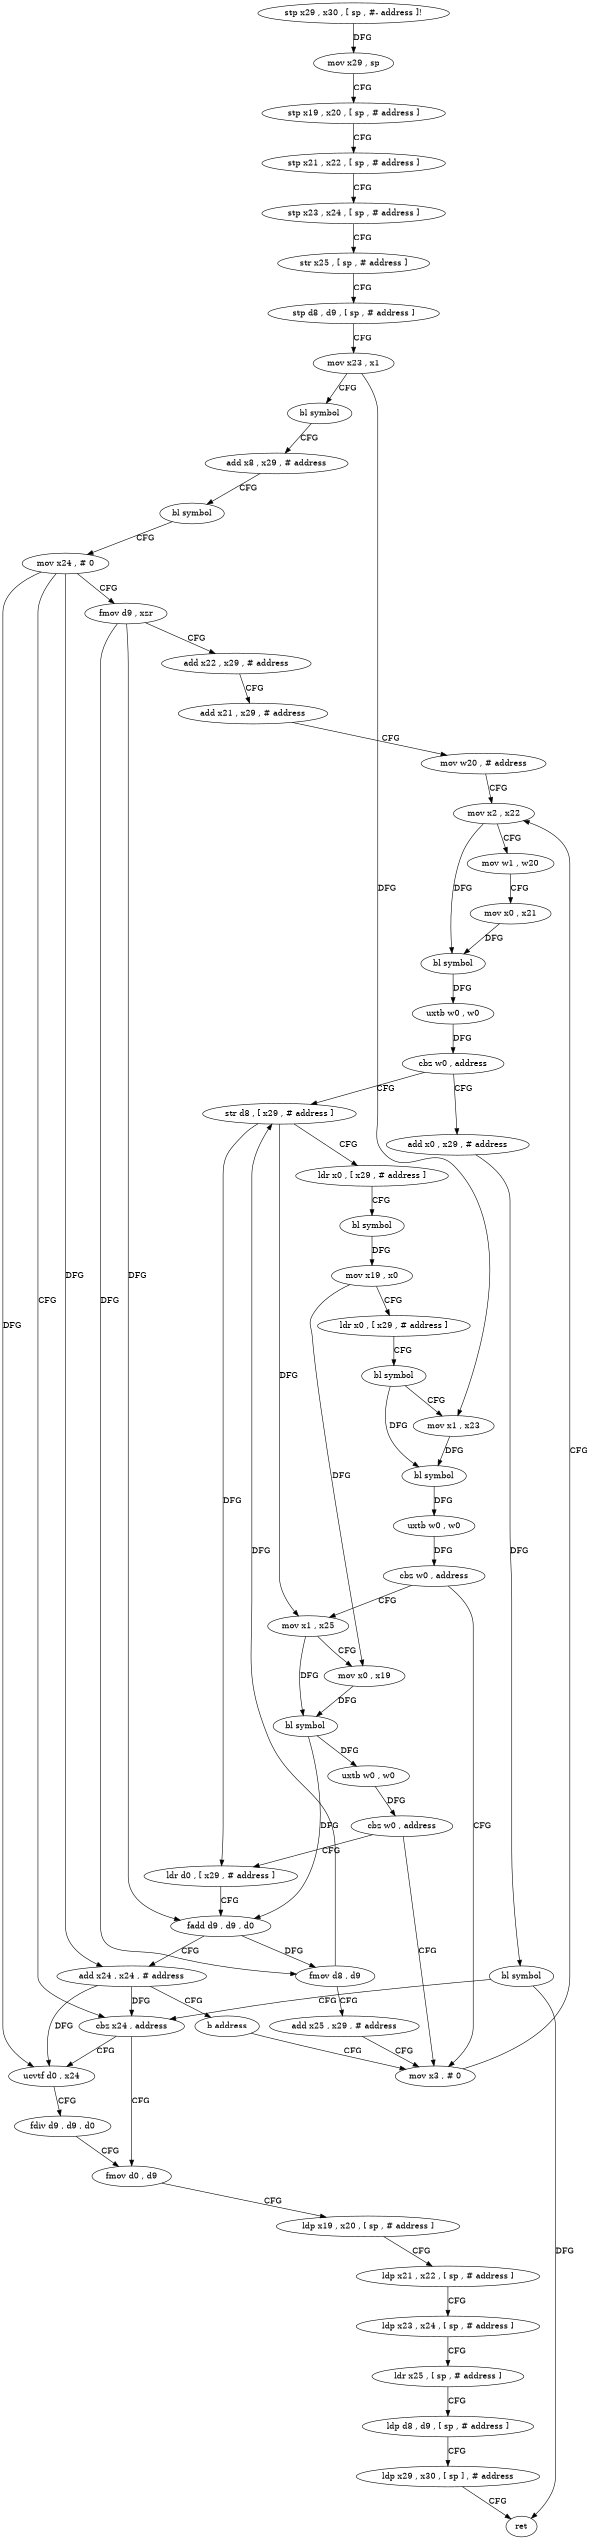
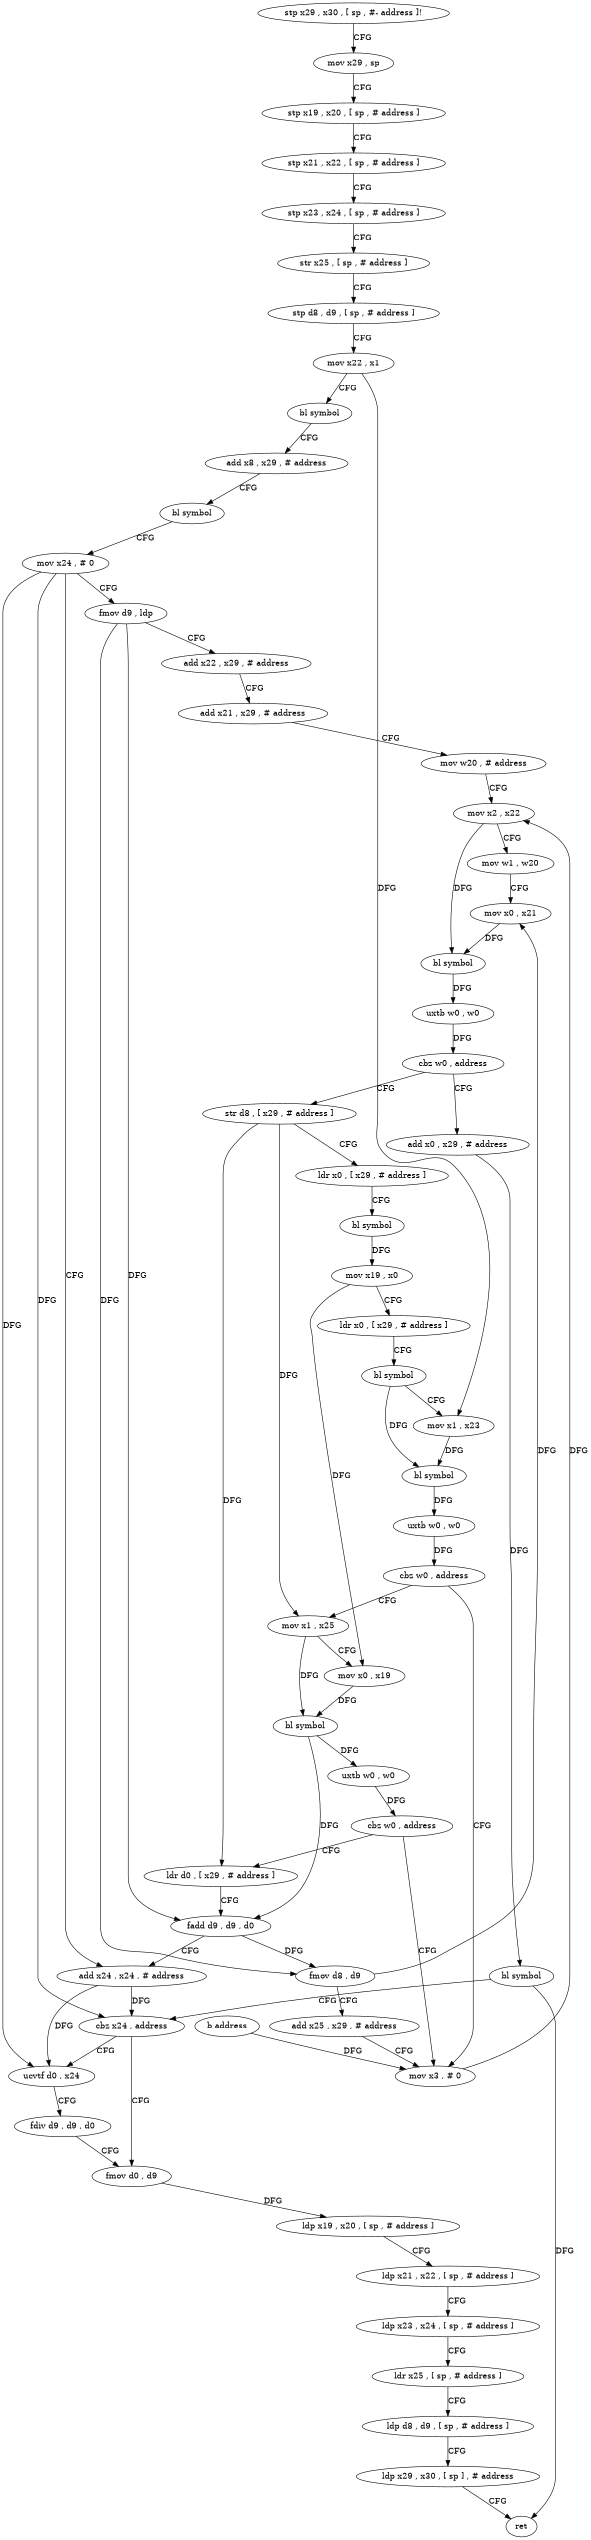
edge "stp x29 , x30 , [ sp , #- address ]!" -> "mov x29 , sp": label "DFG" -> "CFG"
node "mov x23 , x1": label "mov x23 , x1" -> "mov x22 , x1"
node "fmov d9 , xzr": label "fmov d9 , xzr" -> "fmov d9 , ldp"
edge "mov x24 , # 0" -> "add x24 , x24 , # address": label "DFG" -> "CFG"
edge "mov x24 , # 0" -> "cbz x24 , address": label "CFG" -> "DFG"
edge "mov x3 , # 0" -> "mov x2 , x22": label "CFG" -> "DFG"
edge "fmov d8 , d9" -> "str d8 , [ x29 , # address ]": now "fmov d8 , d9" -> "mov x0 , x21"
edge "add x24 , x24 , # address" -> "b address": removed, label "CFG"
edge "b address" -> "mov x3 , # 0": label "CFG" -> "DFG"
edge "fmov d0 , d9" -> "ldp x19 , x20 , [ sp , # address ]": label "CFG" -> "DFG"
